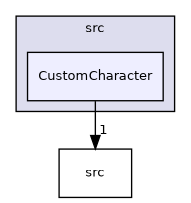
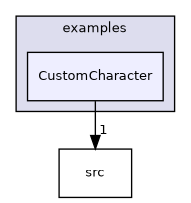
cluster "src": label "src" -> "examples"
